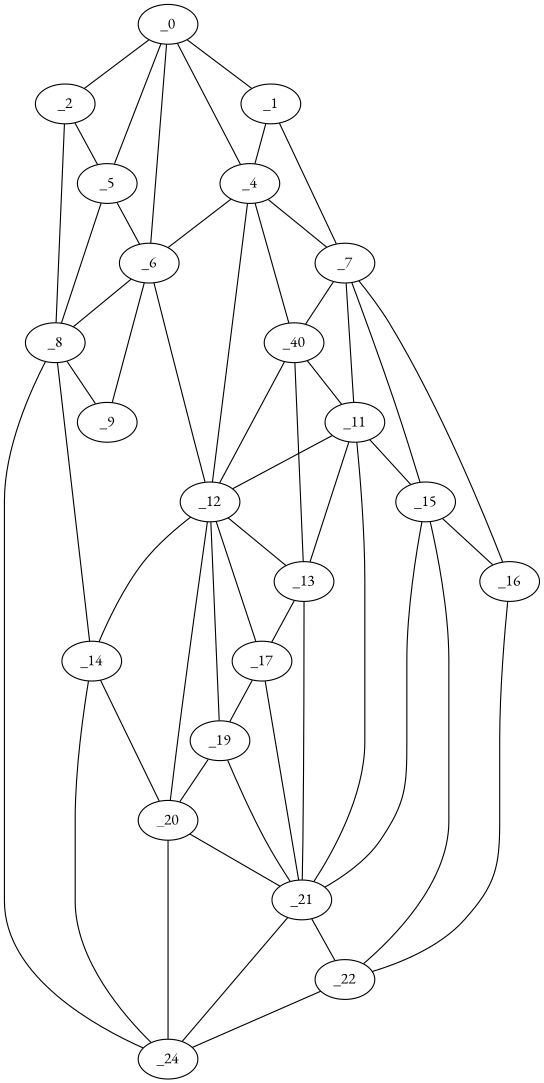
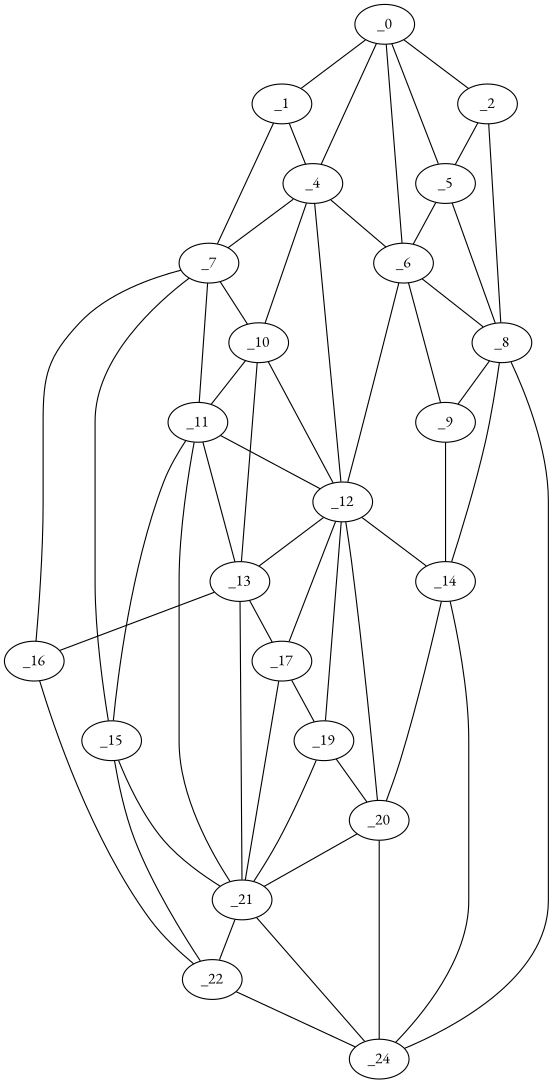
node "_40": label "_40" -> "_10"
edge "_9" -- "_14": added
edge "_15" -- "_16": now "_13" -- "_16"
